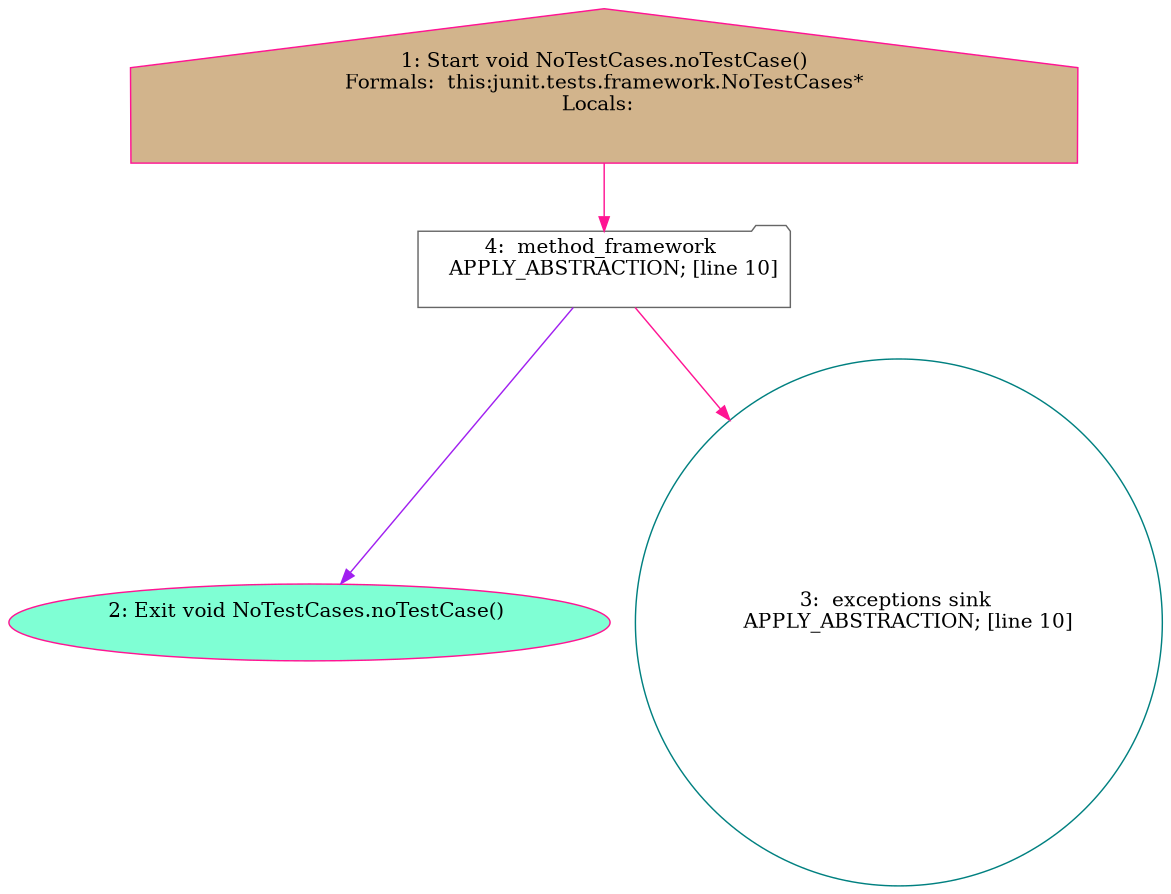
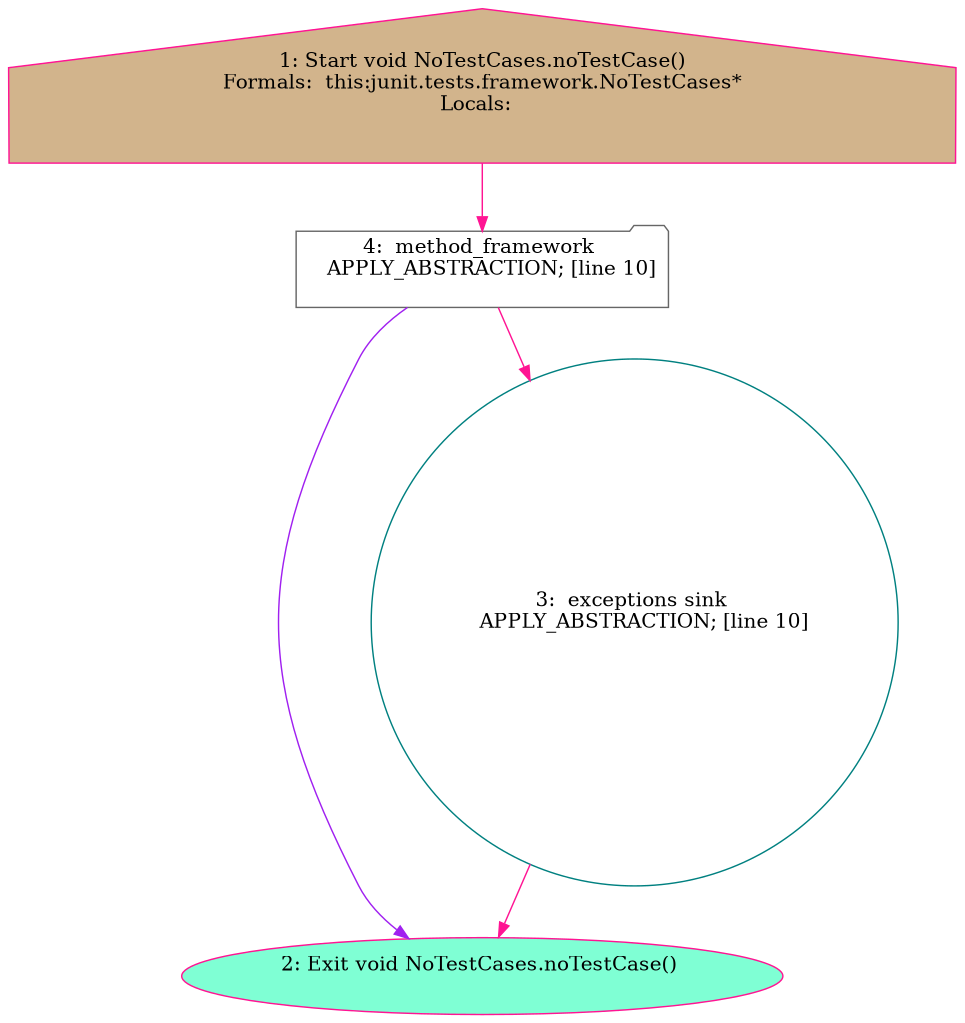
edge "3:  exceptions sink APPLY_ABSTRACTION; [line 10]" -> "2: Exit void NoTestCases.noTestCase()": added
